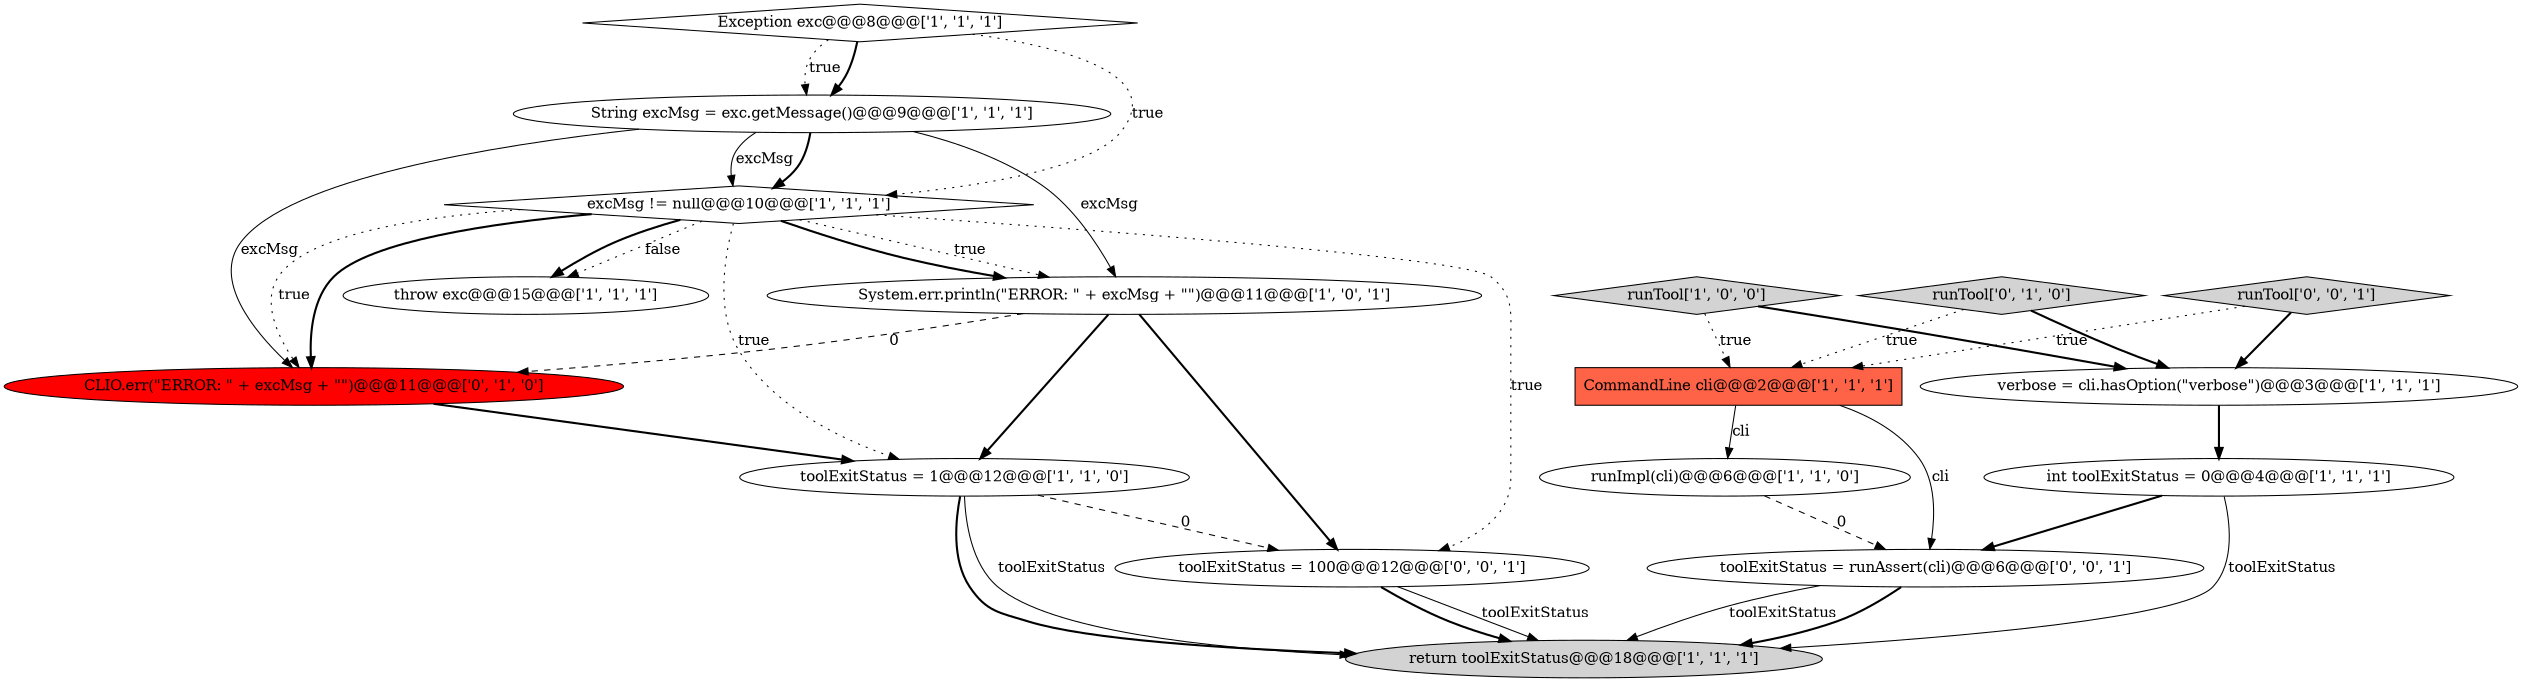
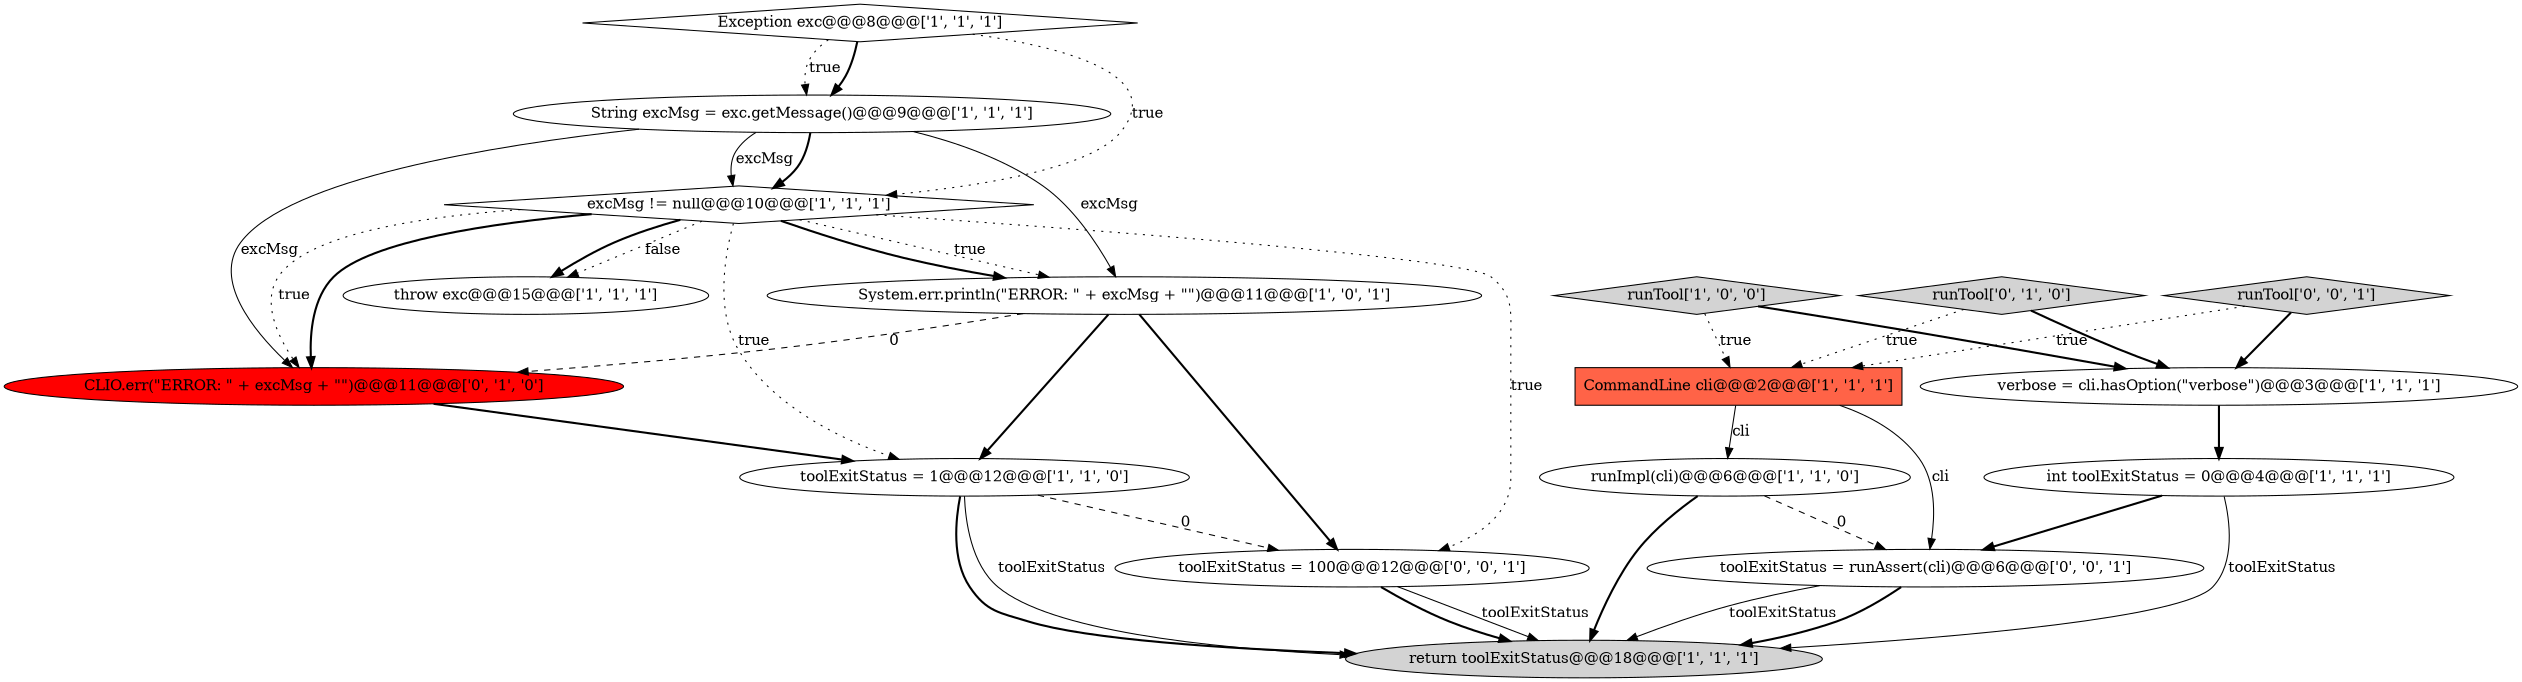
edge "runImpl(cli)@@@6@@@['1', '1', '0']" -> "return toolExitStatus@@@18@@@['1', '1', '1']": added
